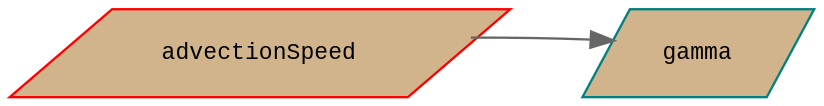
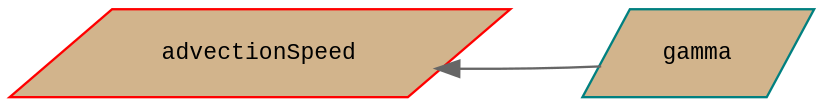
edge "advectionSpeed" -> "gamma": reversed
